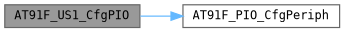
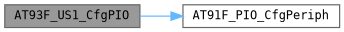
node "AT91F_US1_CfgPIO": label "AT91F_US1_CfgPIO" -> "AT93F_US1_CfgPIO"
